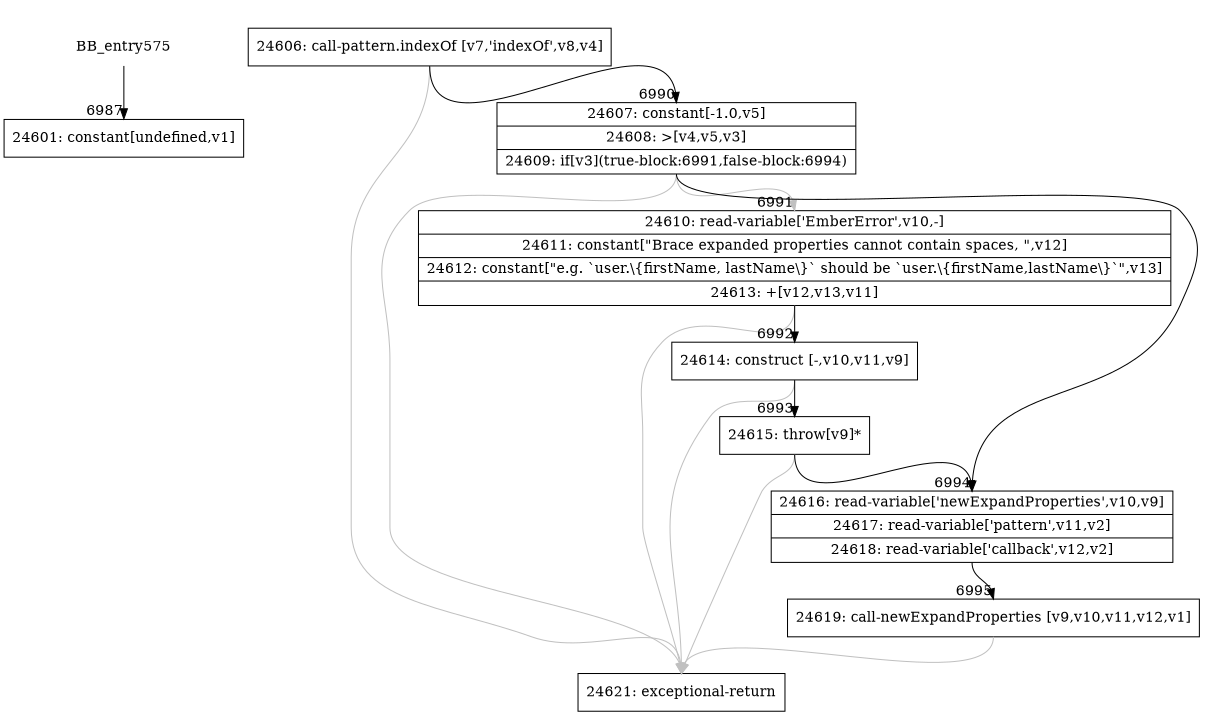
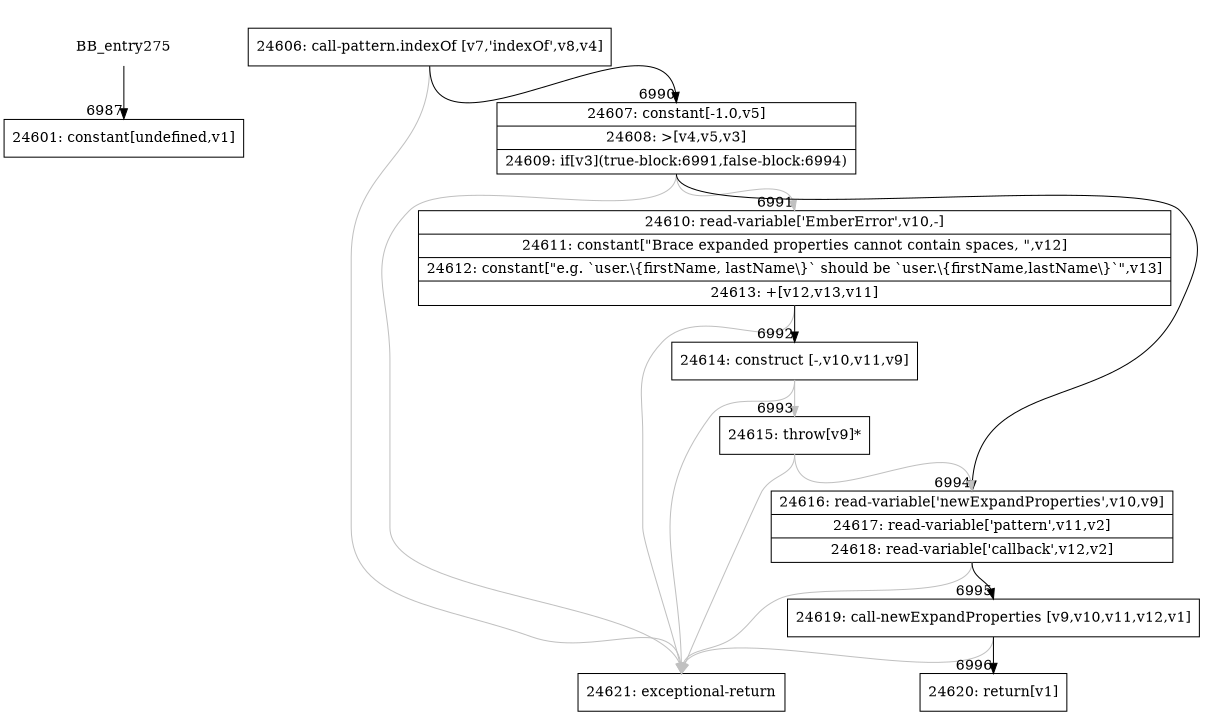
node "BB_entry575": label "BB_entry575" -> "BB_entry275"
edge "24614: construct [-,v10,v11,v9]" -> "24615: throw[v9]*": color black -> gray
edge "24615: throw[v9]*" -> "24616: read-variable['newExpandProperties',v10,v9]": color black -> gray
edge "24616: read-variable['newExpandProperties',v10,v9]" -> "24621: exceptional-return": added
node "24620: return[v1]": added
